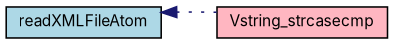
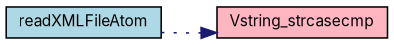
edge "Vstring_strcasecmp" -> "readXMLFileAtom": reversed
